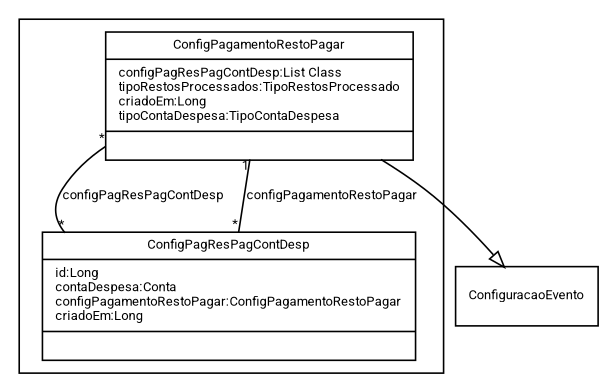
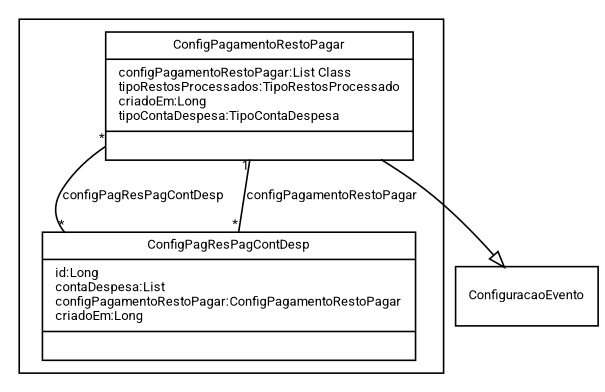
node "ConfigPagamentoRestoPagar": text "configPagResPagContDesp:List Class" -> "configPagamentoRestoPagar:List Class"
node "ConfigPagResPagContDesp": text "contaDespesa:Conta" -> "contaDespesa:List"
